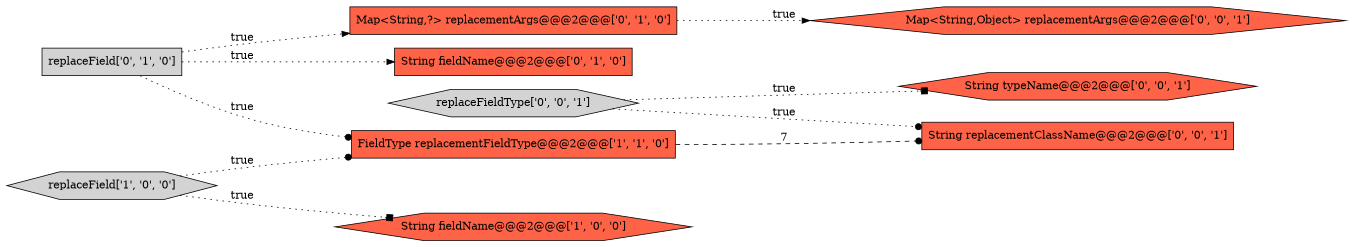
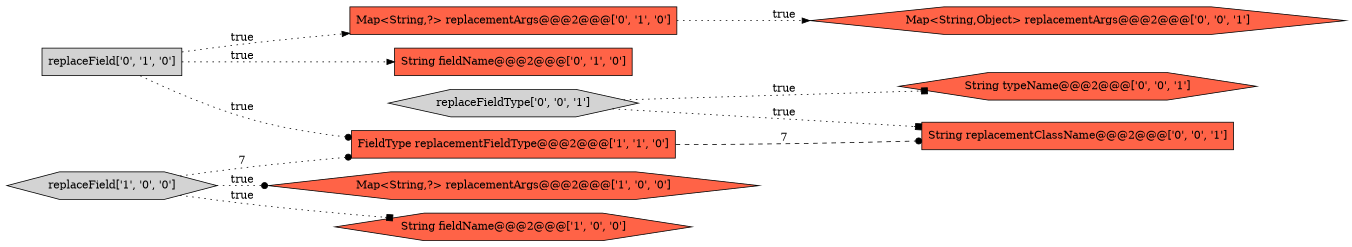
edge "replaceFieldType['0', '0', '1']" -> "String replacementClassName@@@2@@@['0', '0', '1']": arrowhead dot -> box
edge "replaceField['1', '0', '0']" -> "FieldType replacementFieldType@@@2@@@['1', '1', '0']": label "true" -> "7"
node "Map<String,?> replacementArgs@@@2@@@['1', '0', '0']": added
